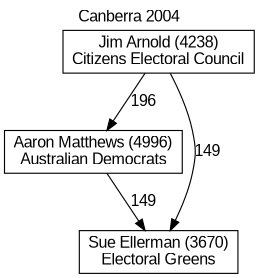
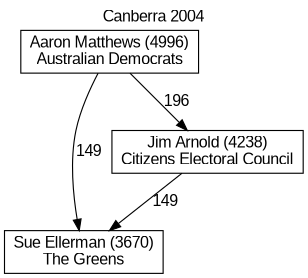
edge "Jim Arnold (4238) Citizens Electoral Council" -> "Aaron Matthews (4996) Australian Democrats": reversed
node "Sue Ellerman (3670) Electoral Greens": label "Sue Ellerman (3670) Electoral Greens" -> "Sue Ellerman (3670) The Greens"
